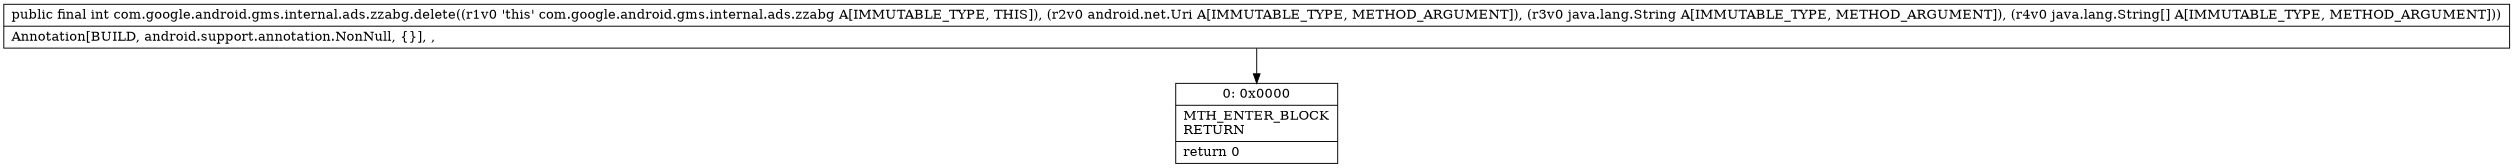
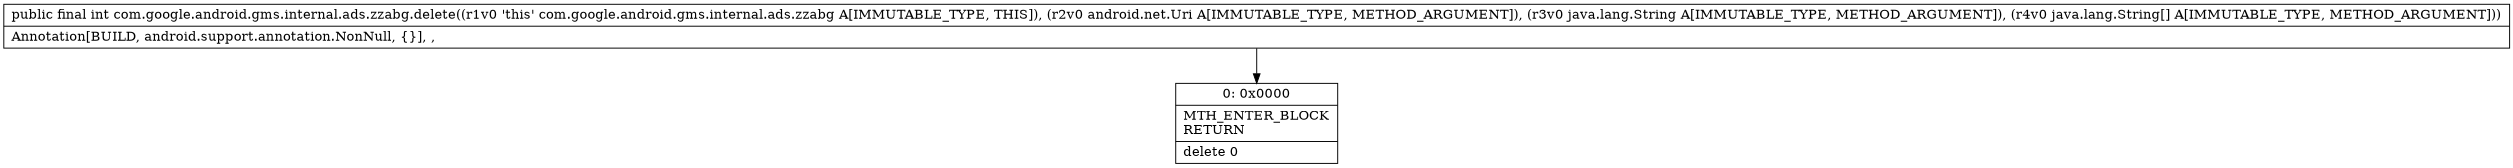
node "0: 0x0000": text "return 0" -> "delete 0"
